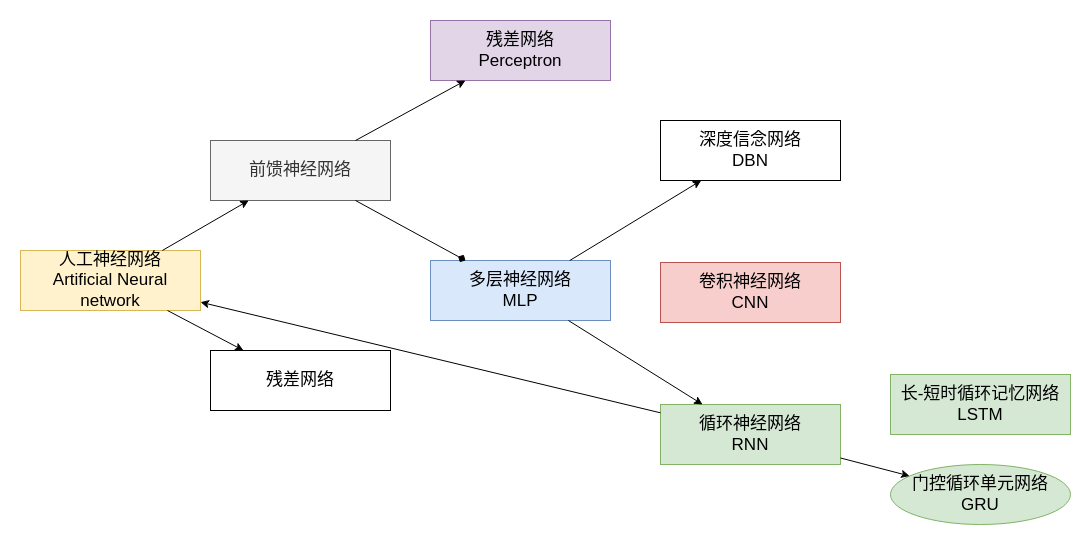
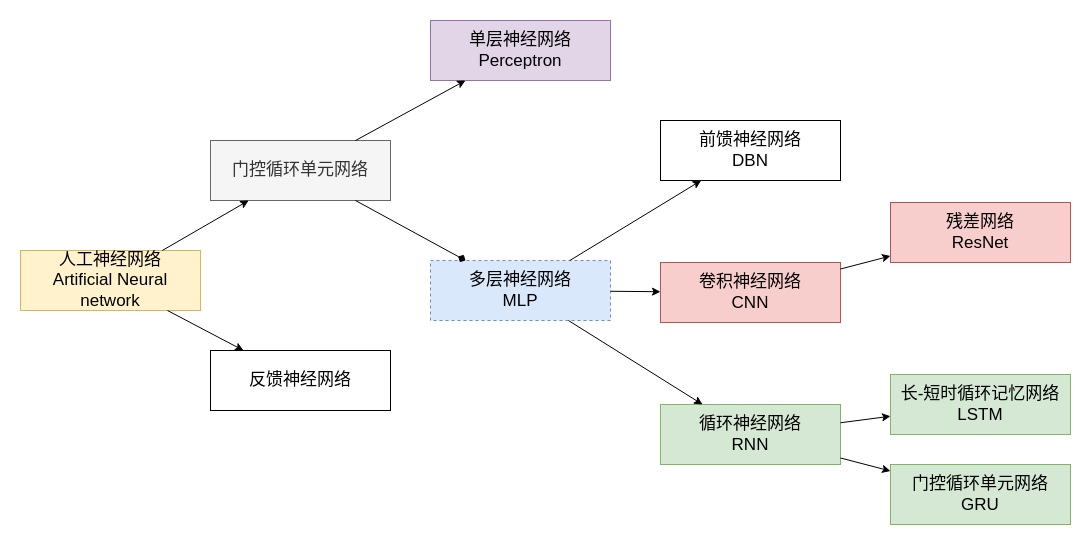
node "残差网络 Perceptron": label "残差网络 Perceptron" -> "单层神经网络 Perceptron"
node "深度信念网络 DBN": label "深度信念网络 DBN" -> "前馈神经网络 DBN"
node "前馈神经网络": label "前馈神经网络" -> "门控循环单元网络"
node "残差网络 ResNet": added
edge "卷积神经网络 CNN" -> "残差网络 ResNet": added
node "多层神经网络 MLP": style solid -> dashed
edge "多层神经网络 MLP" -> "卷积神经网络 CNN": added
edge "循环神经网络 RNN" -> "人工神经网络Artificial Neural network": now "循环神经网络 RNN" -> "长-短时循环记忆网络 LSTM"
node "残差网络": label "残差网络" -> "反馈神经网络"
node "门控循环单元网络 GRU": shape ellipse -> rectangle
